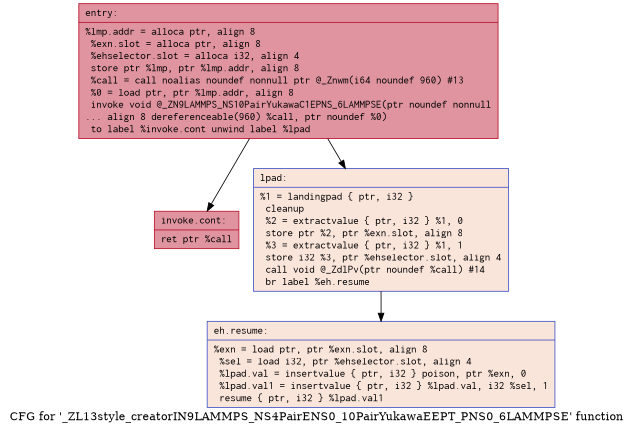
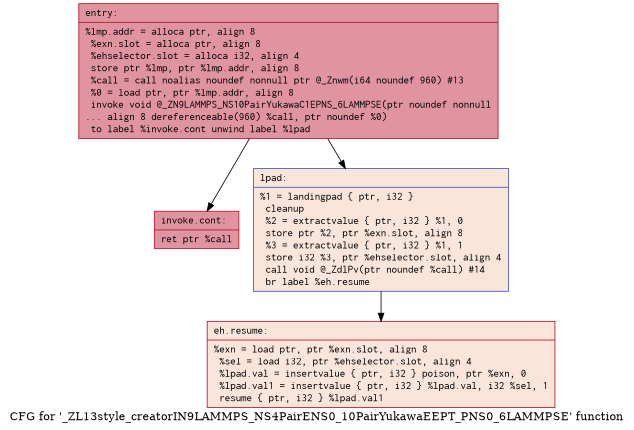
node "eh.resume:": color #3d50c3ff -> #b70d28ff
